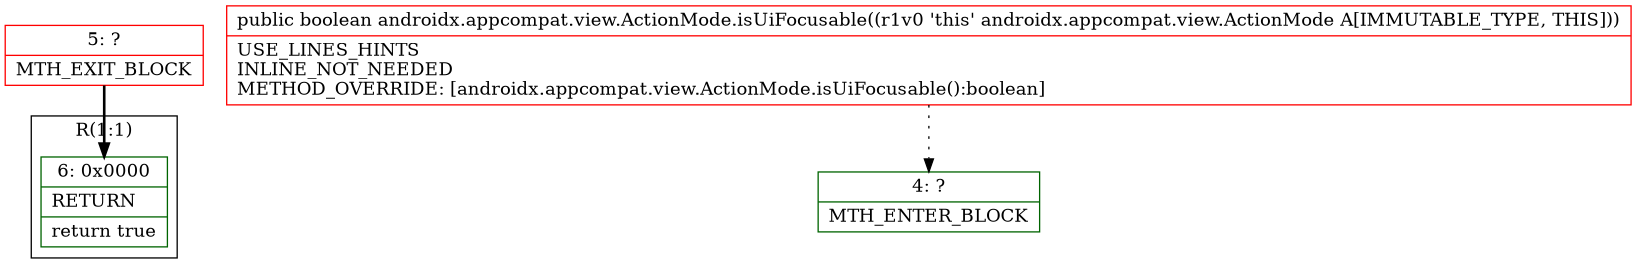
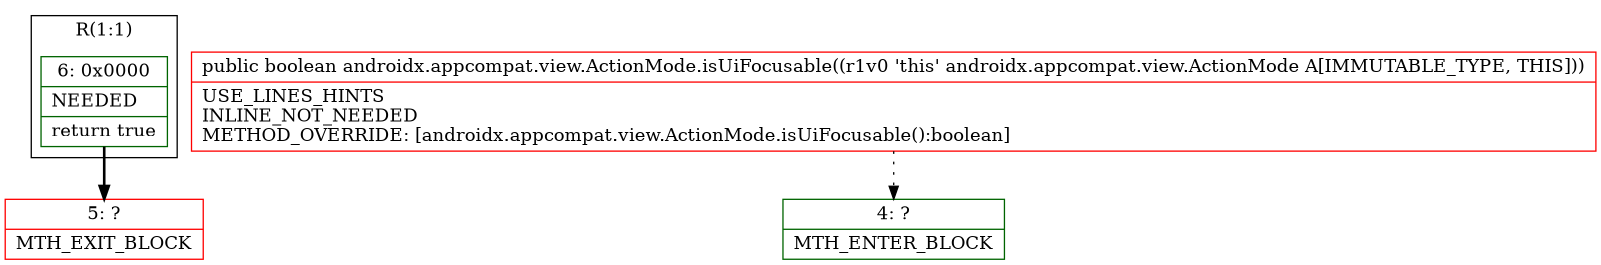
edge "5: ?" -> "6: 0x0000": reversed
node "6: 0x0000": text "RETURN" -> "NEEDED"
